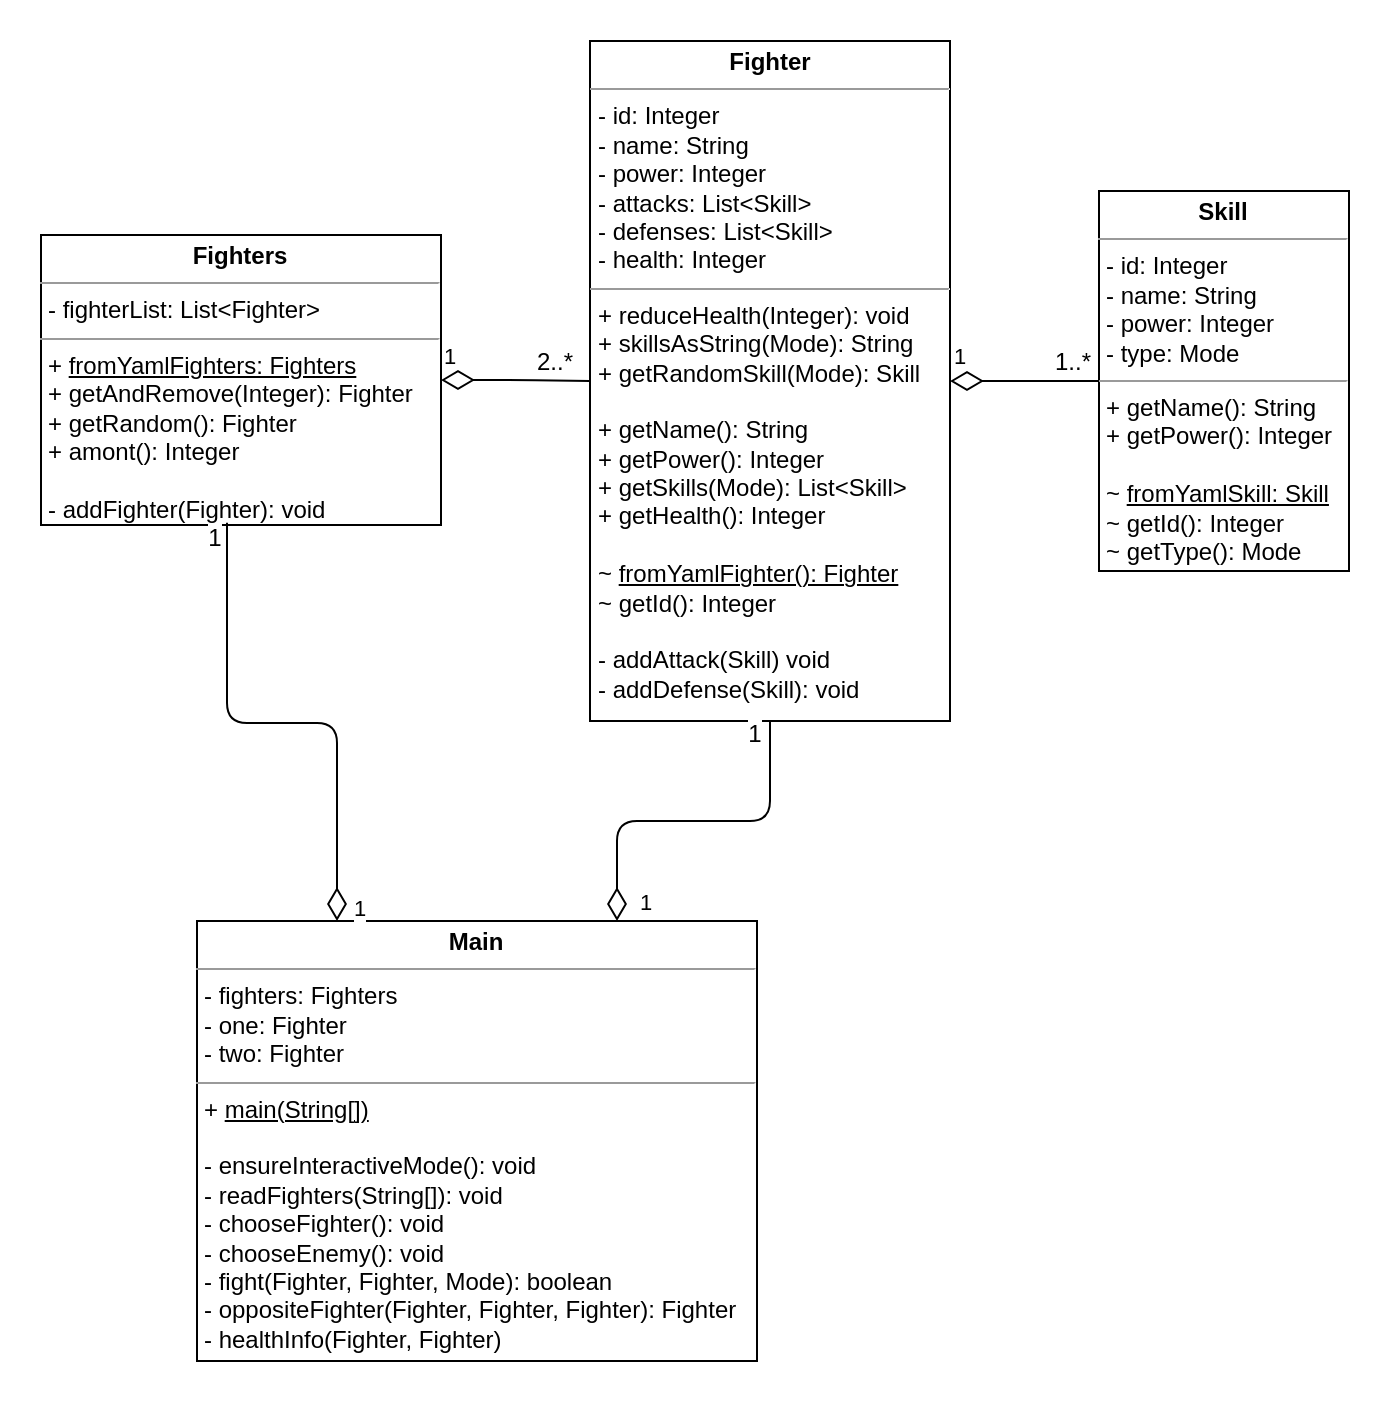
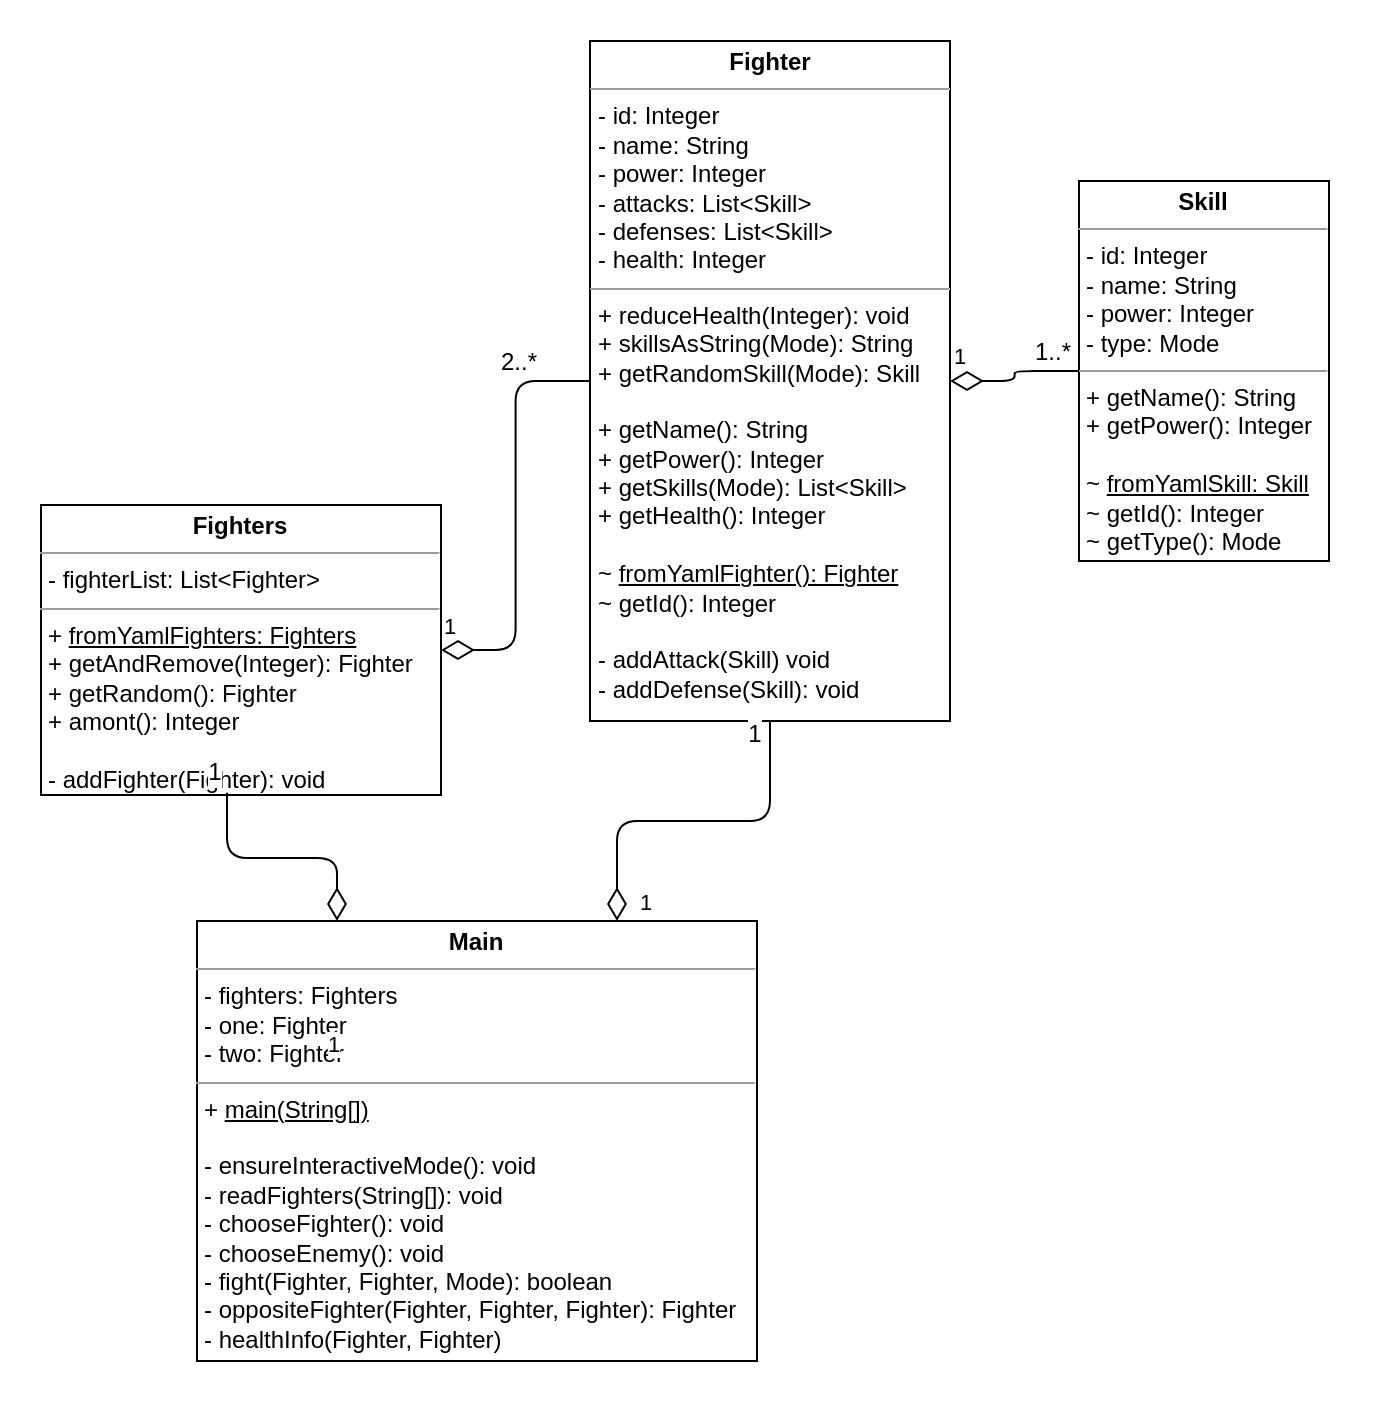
node "Fighters - fighterList: List<Fighter> + fromYamlFighters: Fighters+ getAndRemove(Integer): Fighter+ getRandom(): Fighter + amont(): Integer- addFighter(Fighter): void": moved (241, 380) -> (241, 650)
node "Skill - id: Integer - name: String - power: Integer - type: Mode + getName(): String + getPower(): Integer ~ fromYamlSkill: Skill~ getId(): Integer ~ getType(): Mode": moved (1224, 381) -> (1204, 371)
